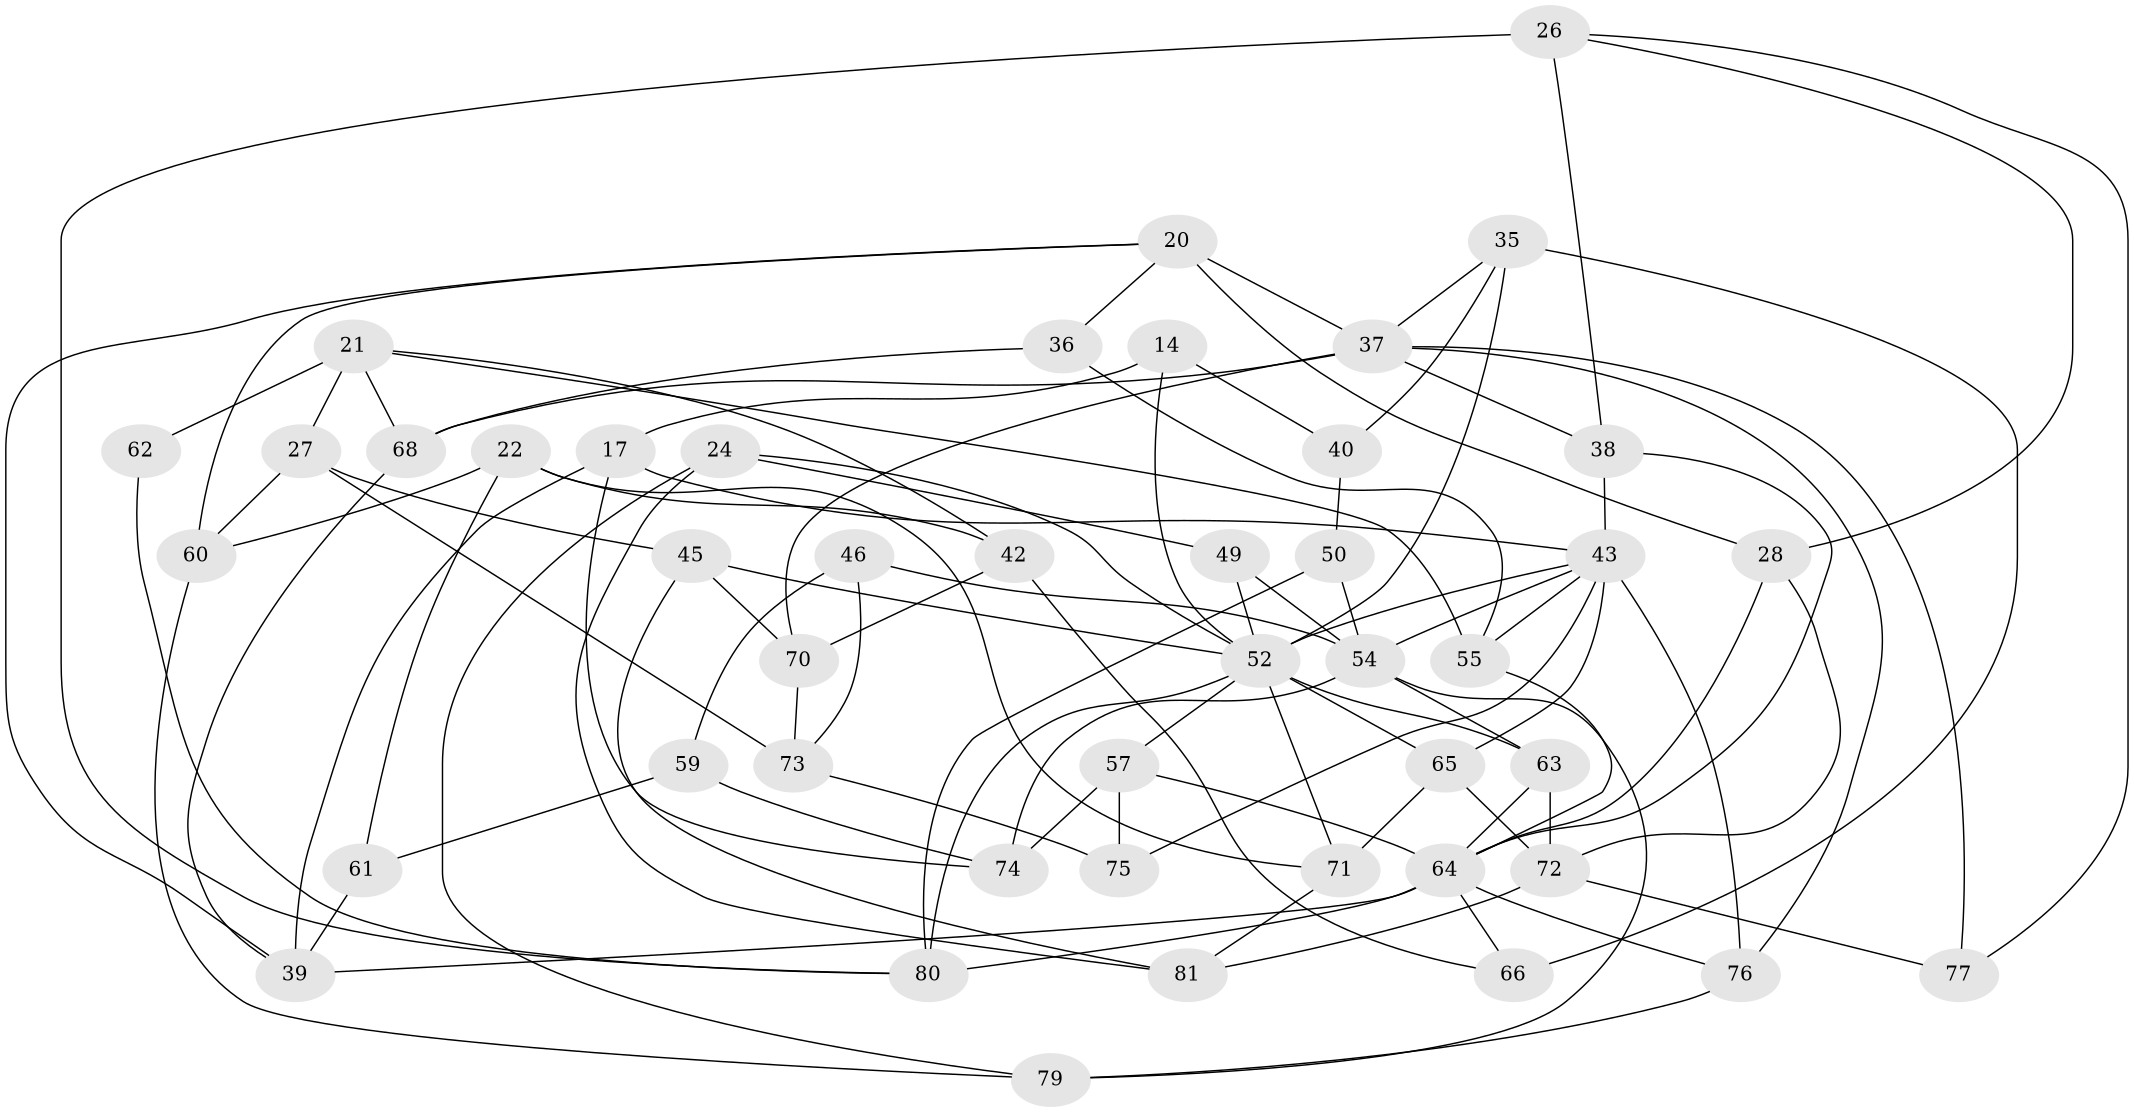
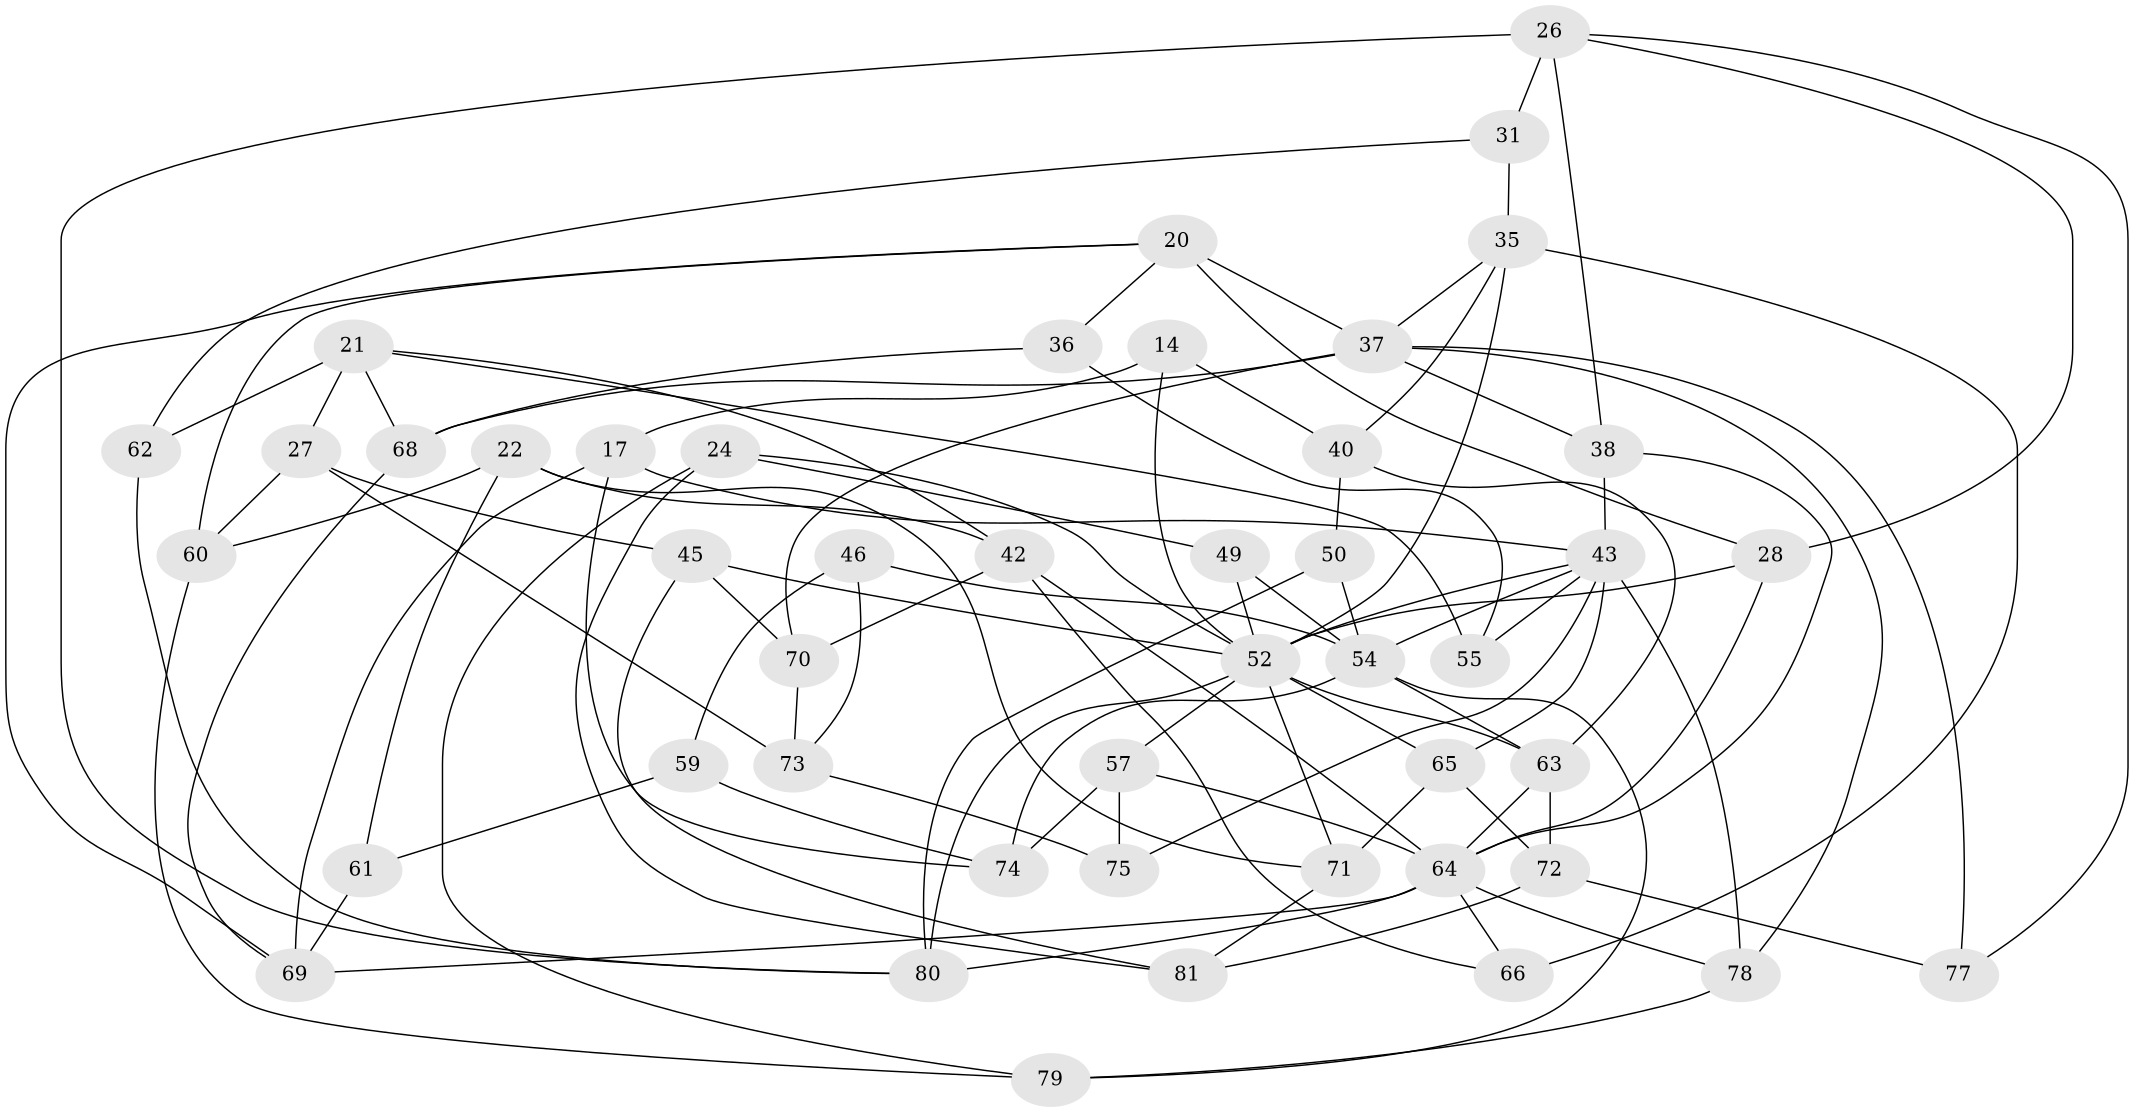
node "31": added
edge "40" -- "63": added
edge "55" -- "64": now "42" -- "64"
edge "28" -- "72": now "28" -- "52"
node "39": label "39" -> "69"
node "76": label "76" -> "78"
